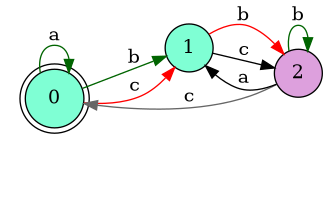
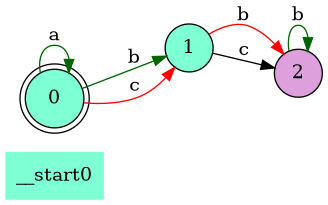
edge "2" -> "1": removed, label "a"
edge "2" -> "0": removed, label "c"
node "__start0": added
